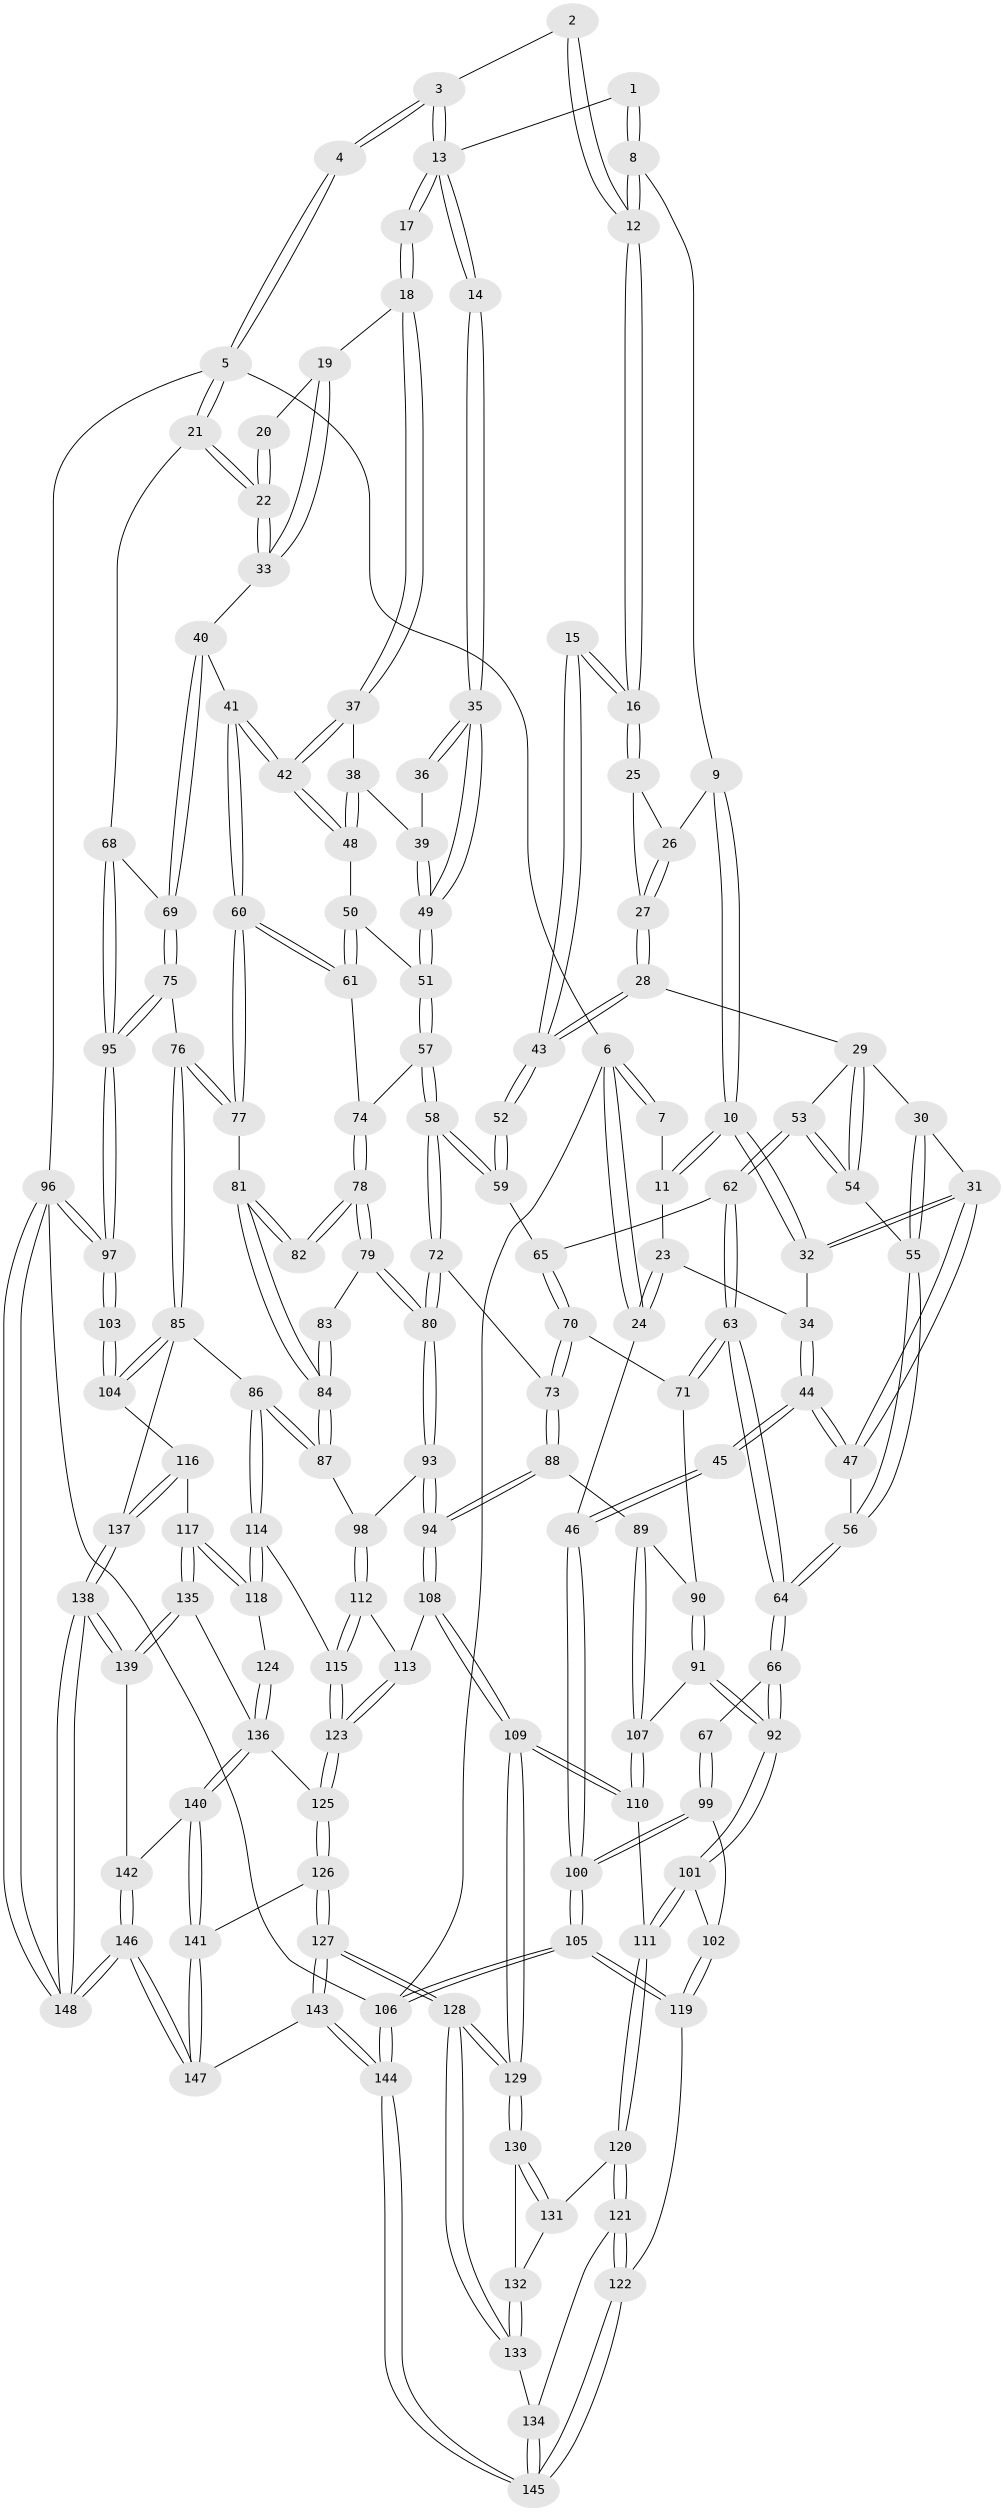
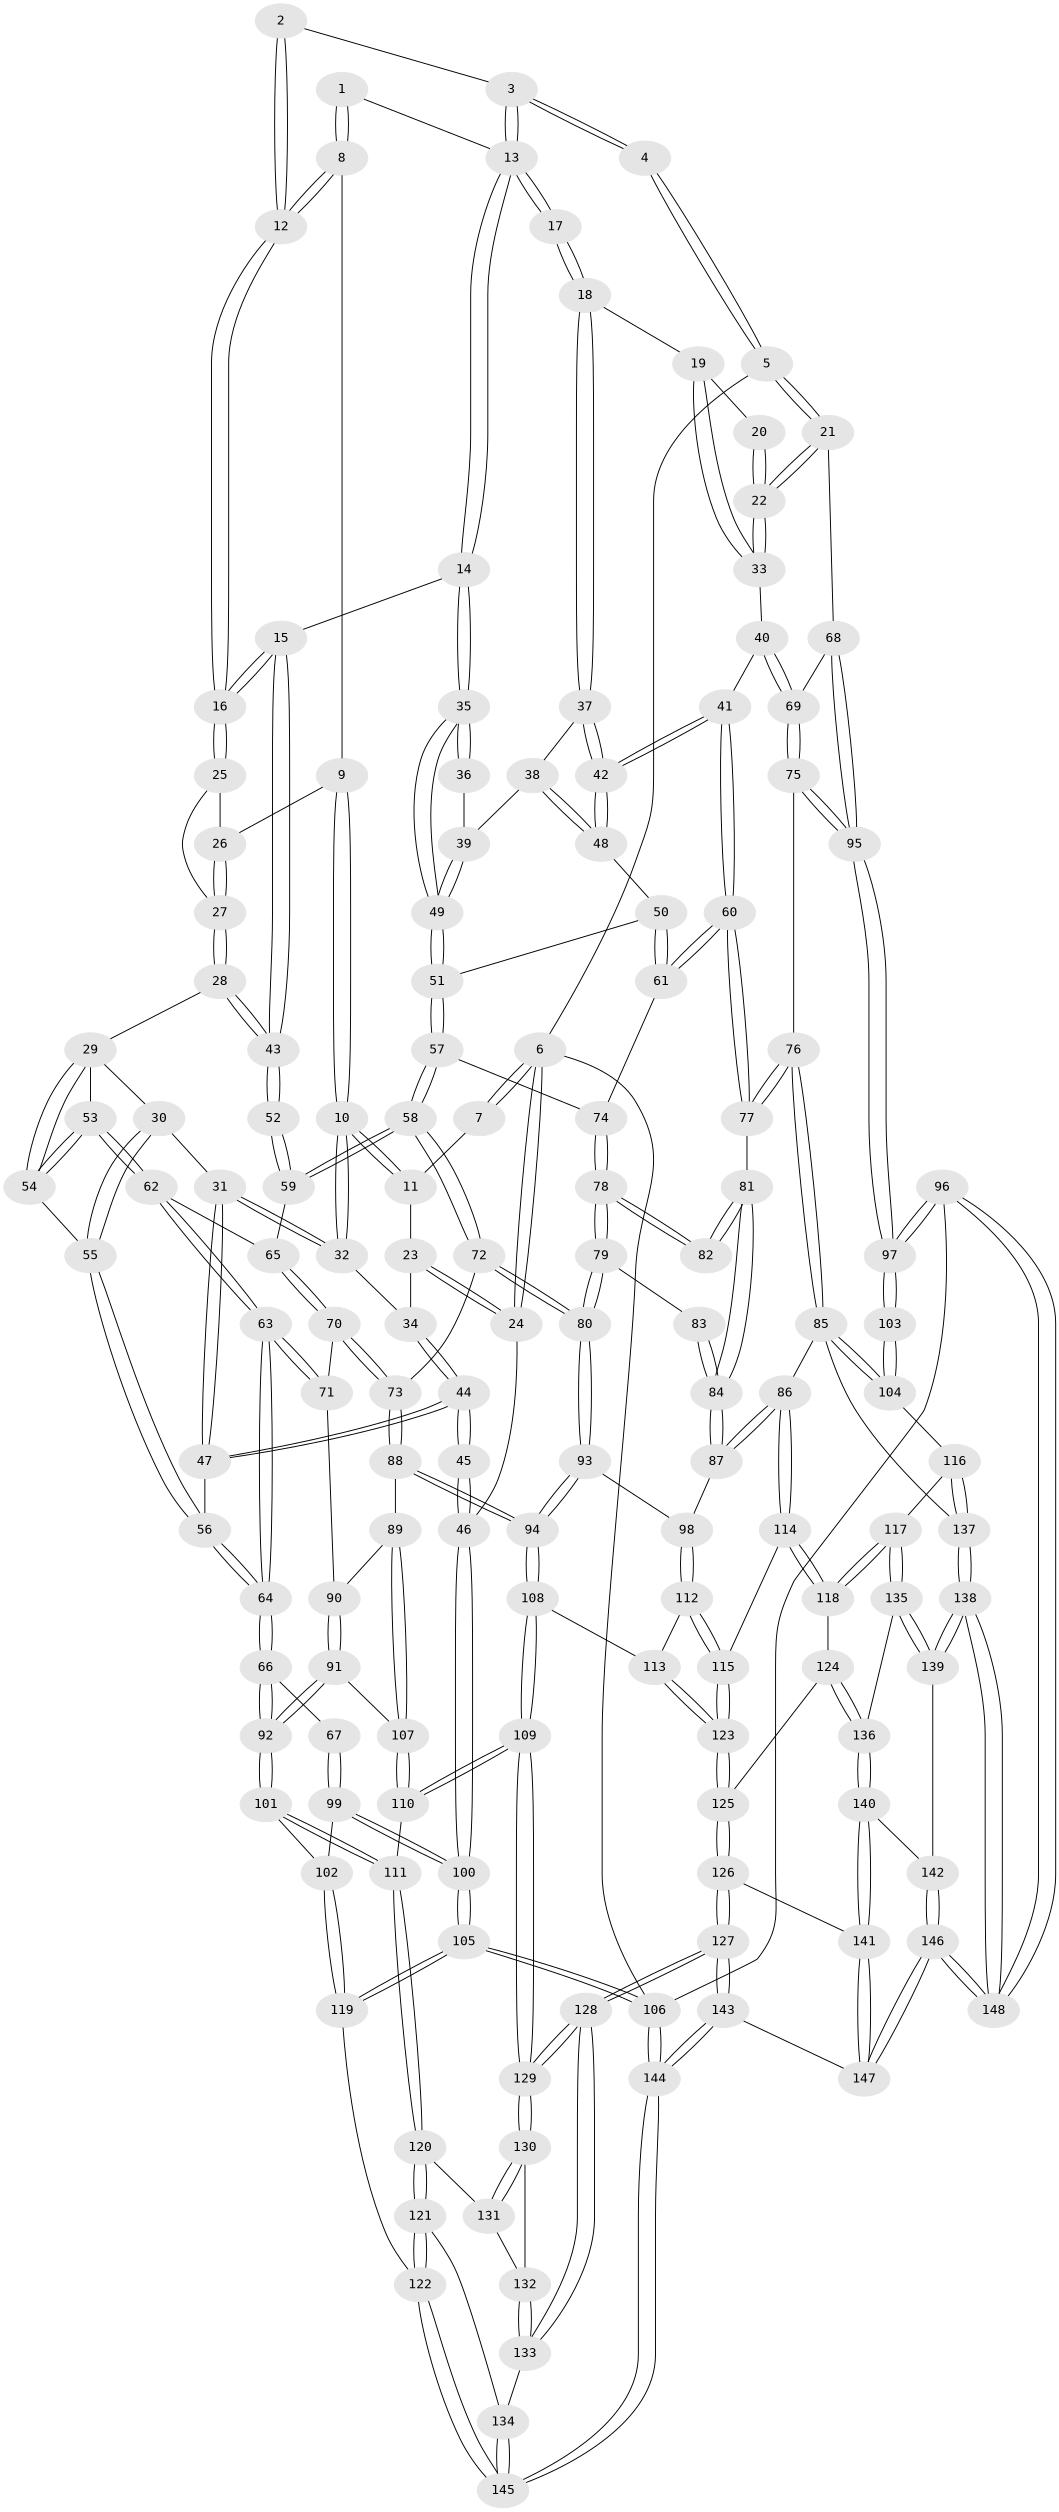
edge "14" -- "15": added
edge "5" -- "96": removed
edge "136" -- "125": now "124" -- "125"
